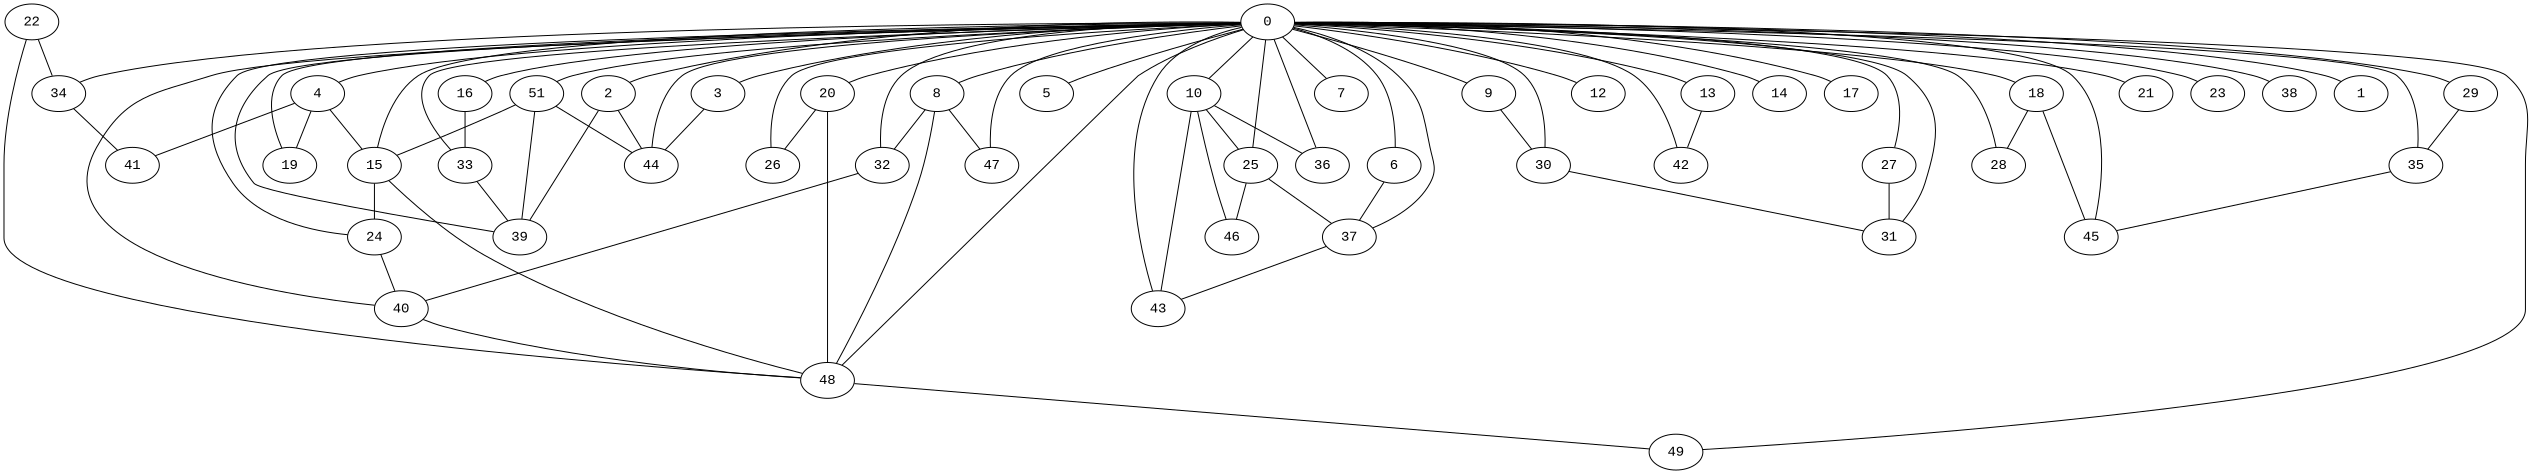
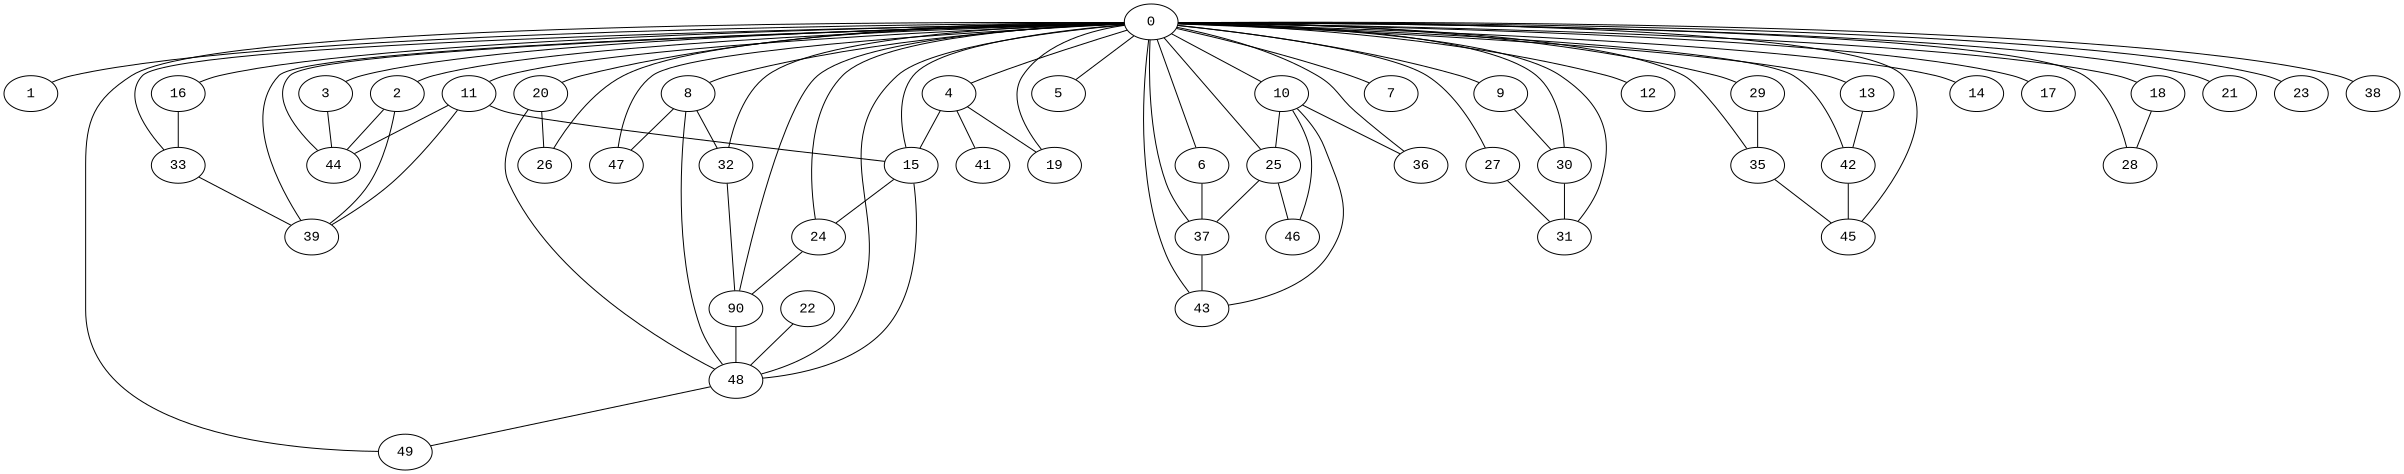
node "34": removed
node "51": label "51" -> "11"
edge "18" -- "45": now "42" -- "45"
node "40": label "40" -> "90"
